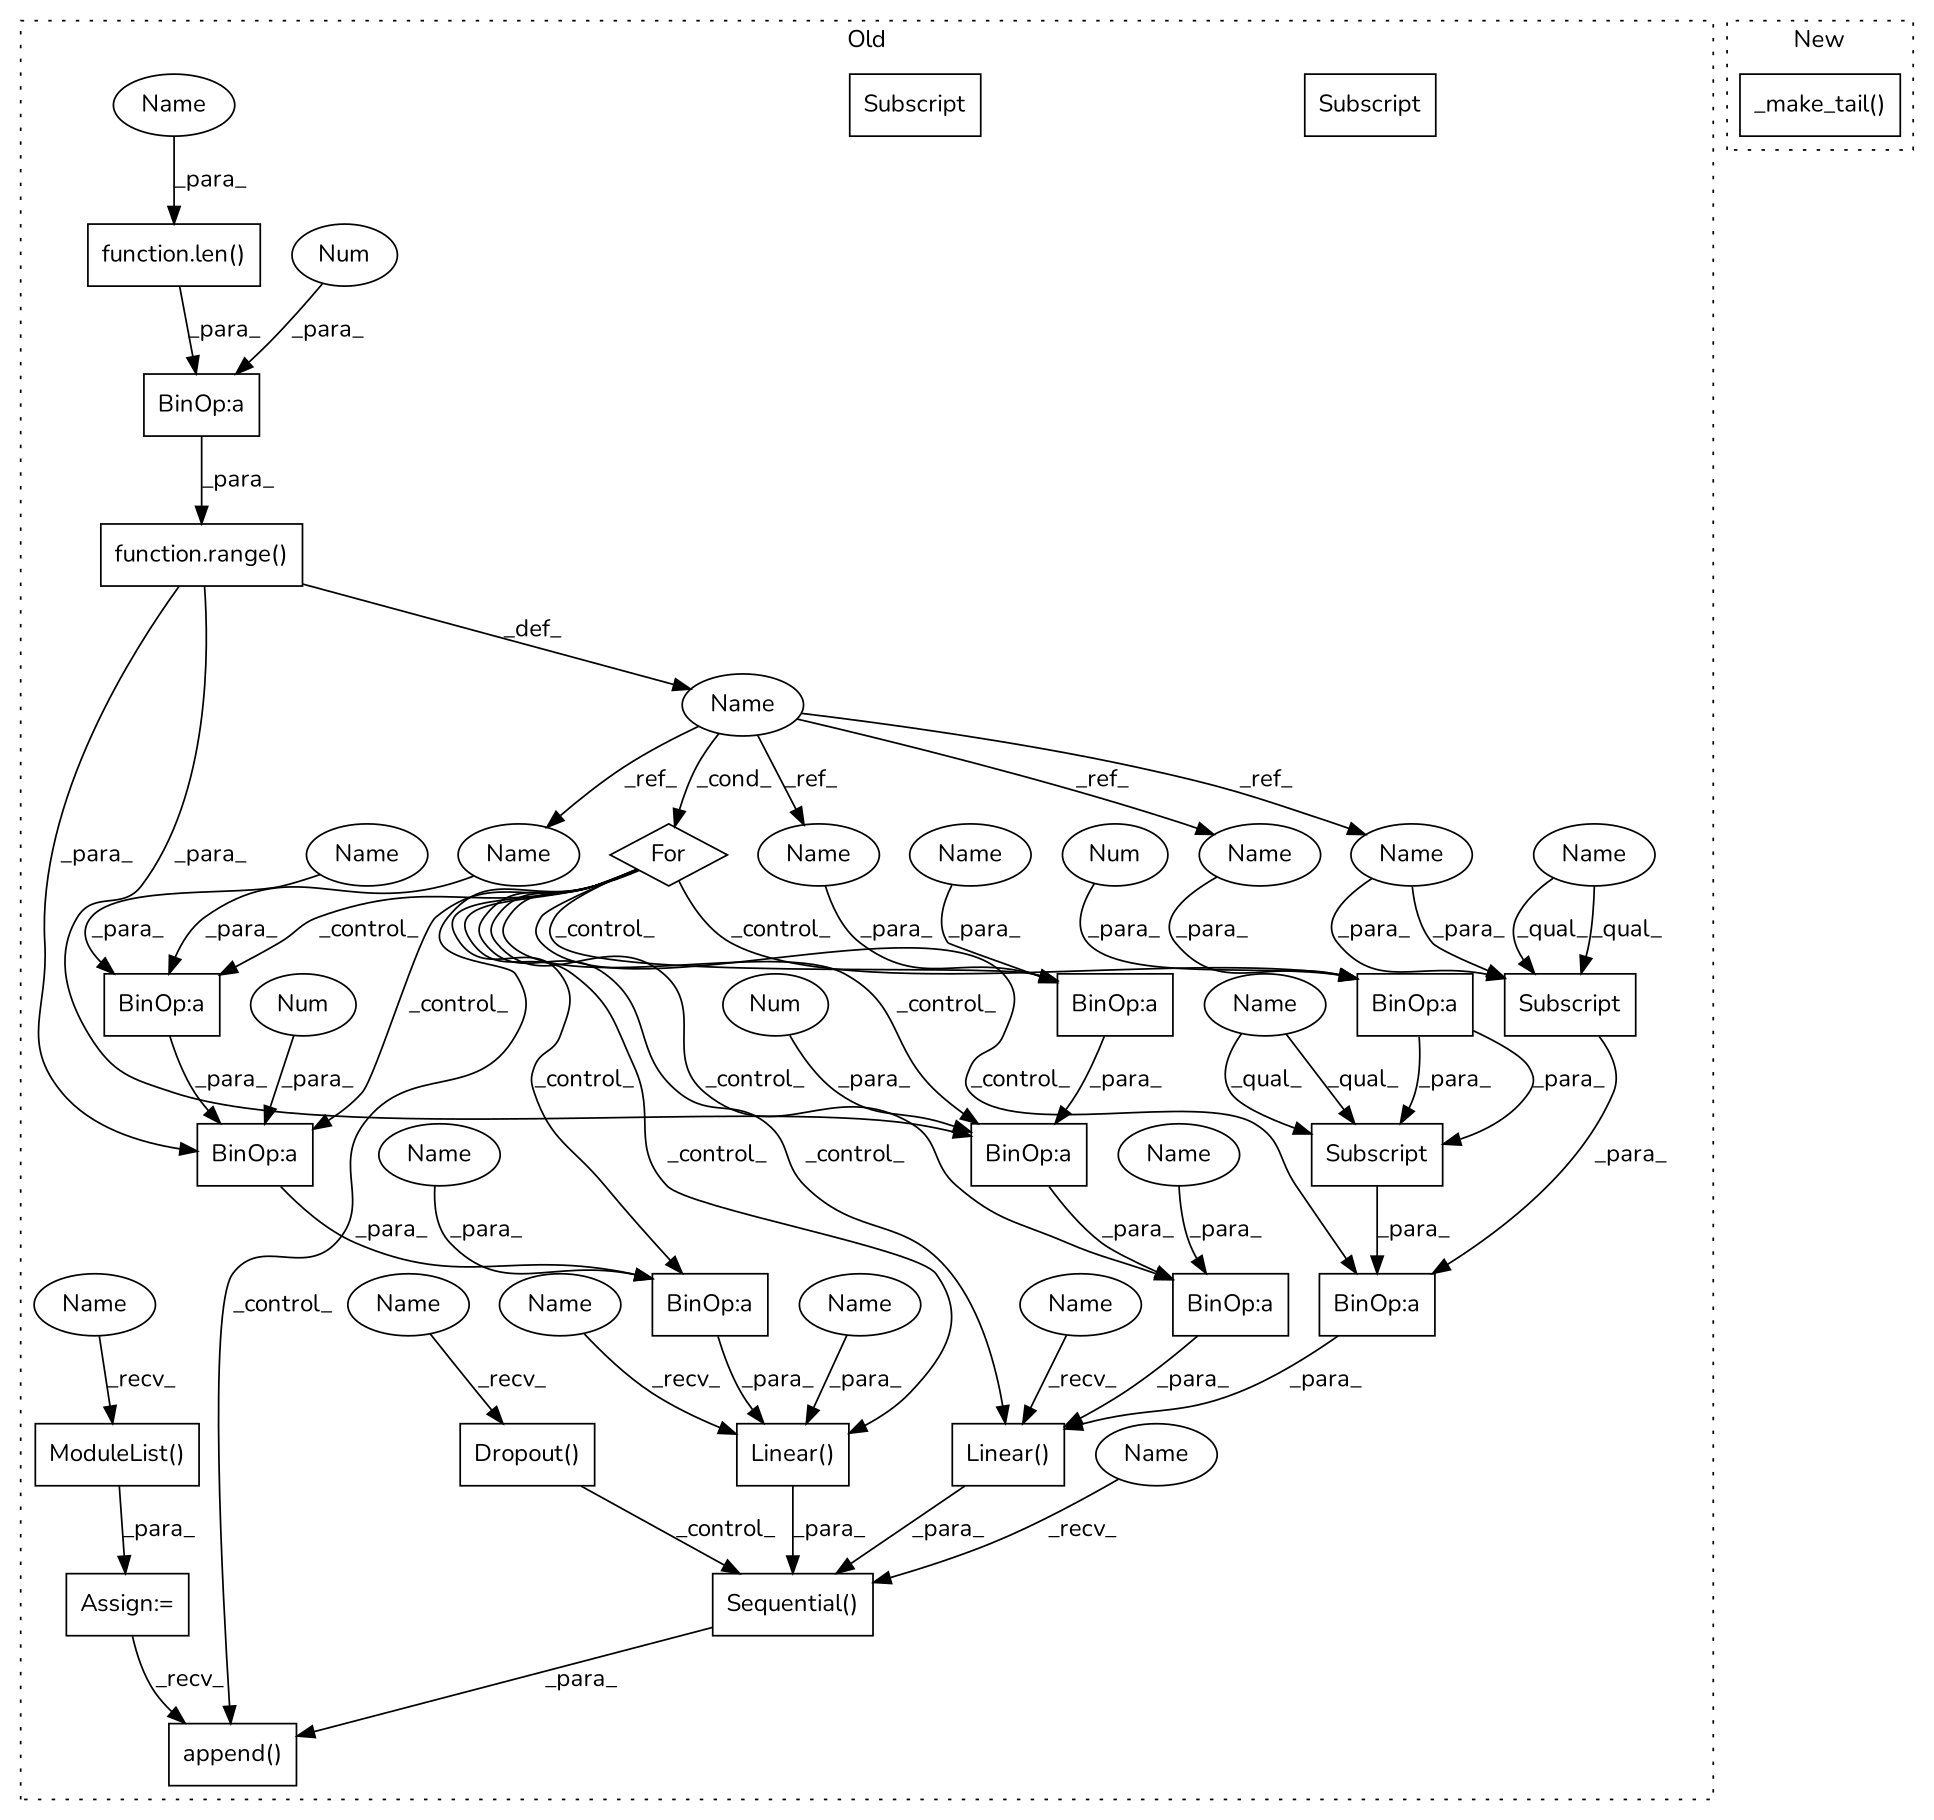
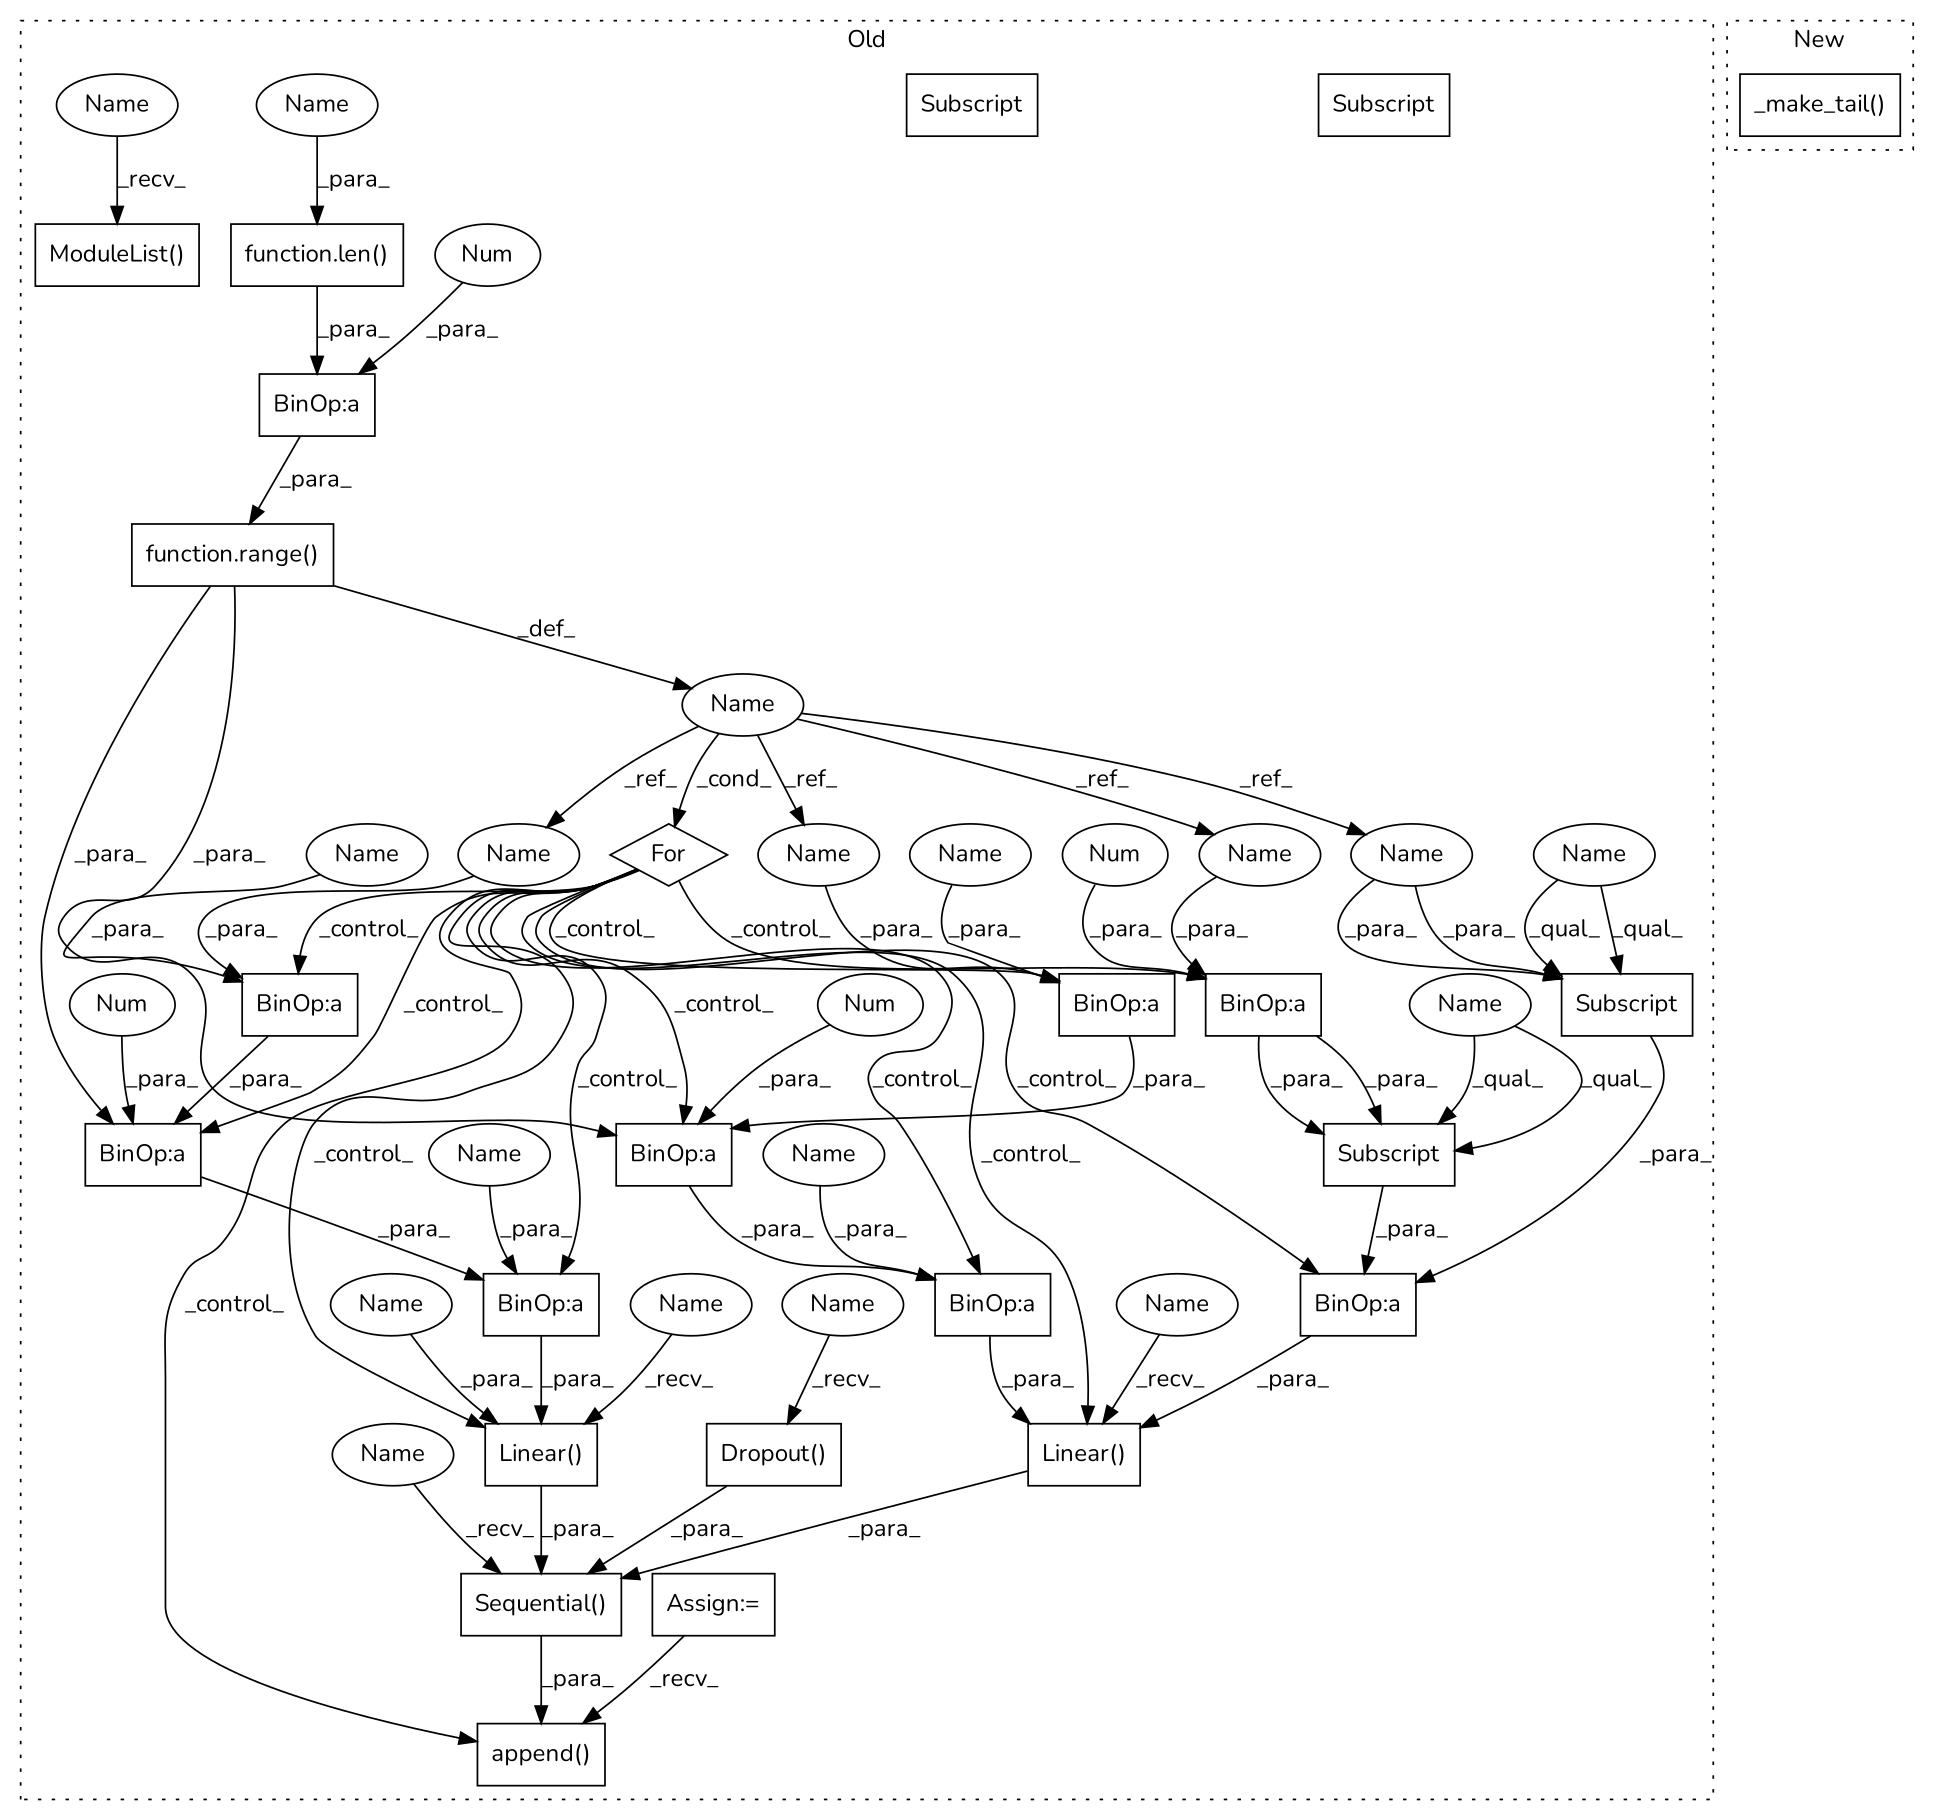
edge "ModuleList()" -> "Assign:=": removed, label "_para_"
edge "Dropout()" -> "Sequential()": label "_control_" -> "_para_"
